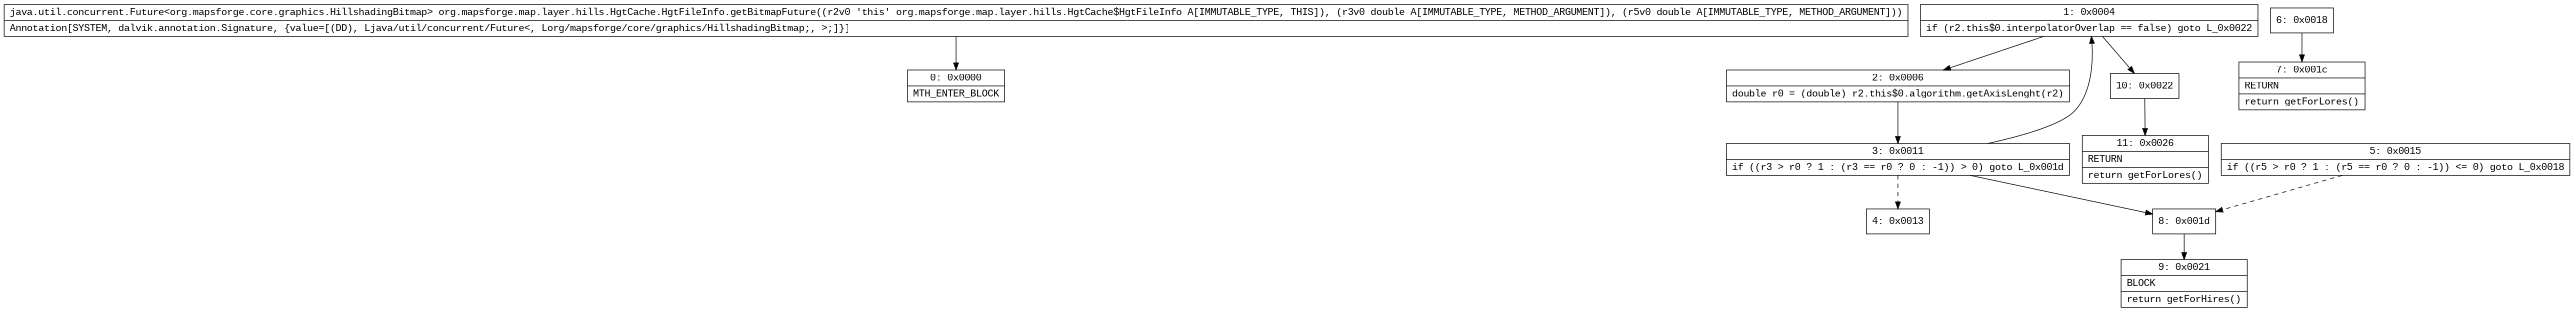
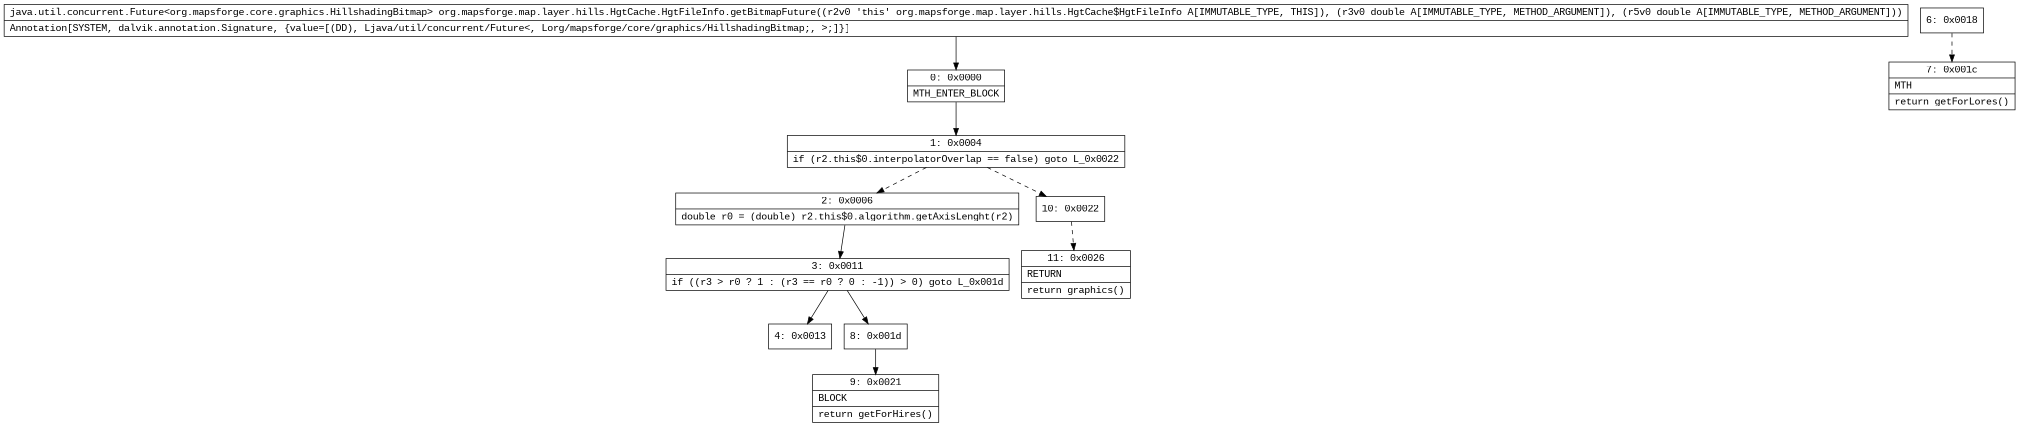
edge "6: 0x0018" -> "7: 0x001c": style solid -> dashed
edge "1: 0x0004" -> "2: 0x0006": style solid -> dashed
edge "1: 0x0004" -> "10: 0x0022": style solid -> dashed
node "7: 0x001c": text "RETURN" -> "MTH"
edge "10: 0x0022" -> "11: 0x0026": style solid -> dashed
edge "3: 0x0011" -> "1: 0x0004": now "0: 0x0000" -> "1: 0x0004"
node "5: 0x0015": removed
node "11: 0x0026": text "return getForLores()" -> "return graphics()"
edge "3: 0x0011" -> "4: 0x0013": style dashed -> solid
